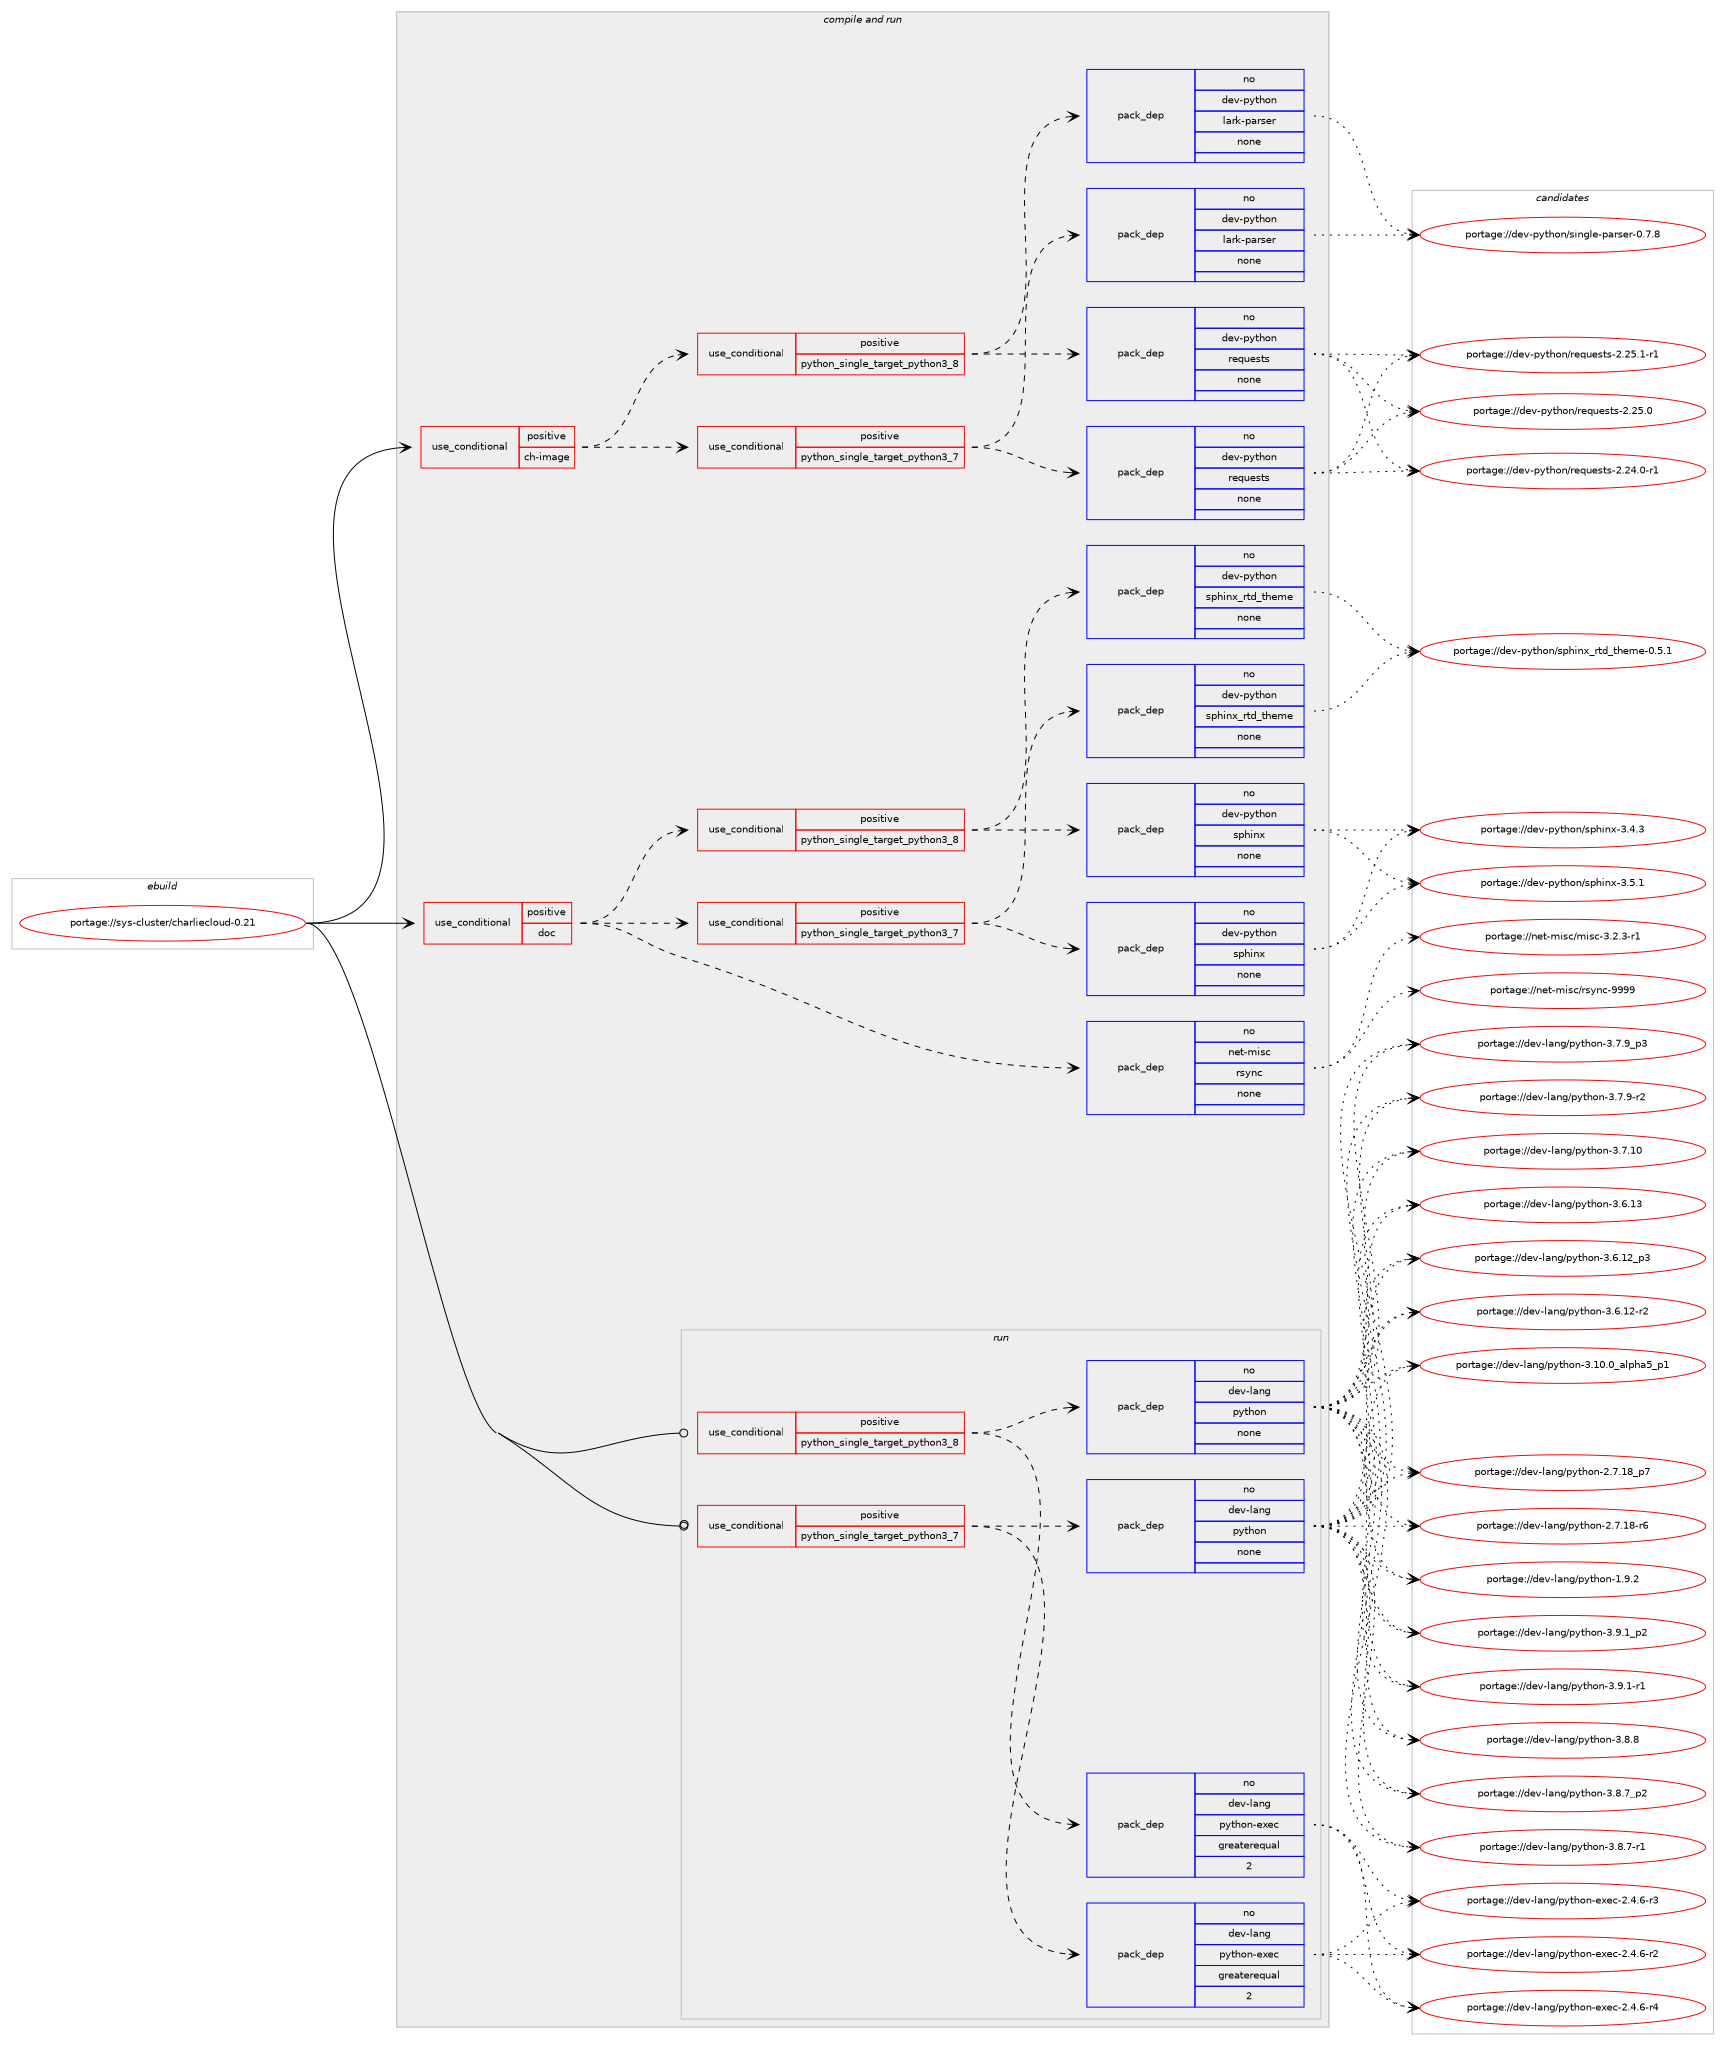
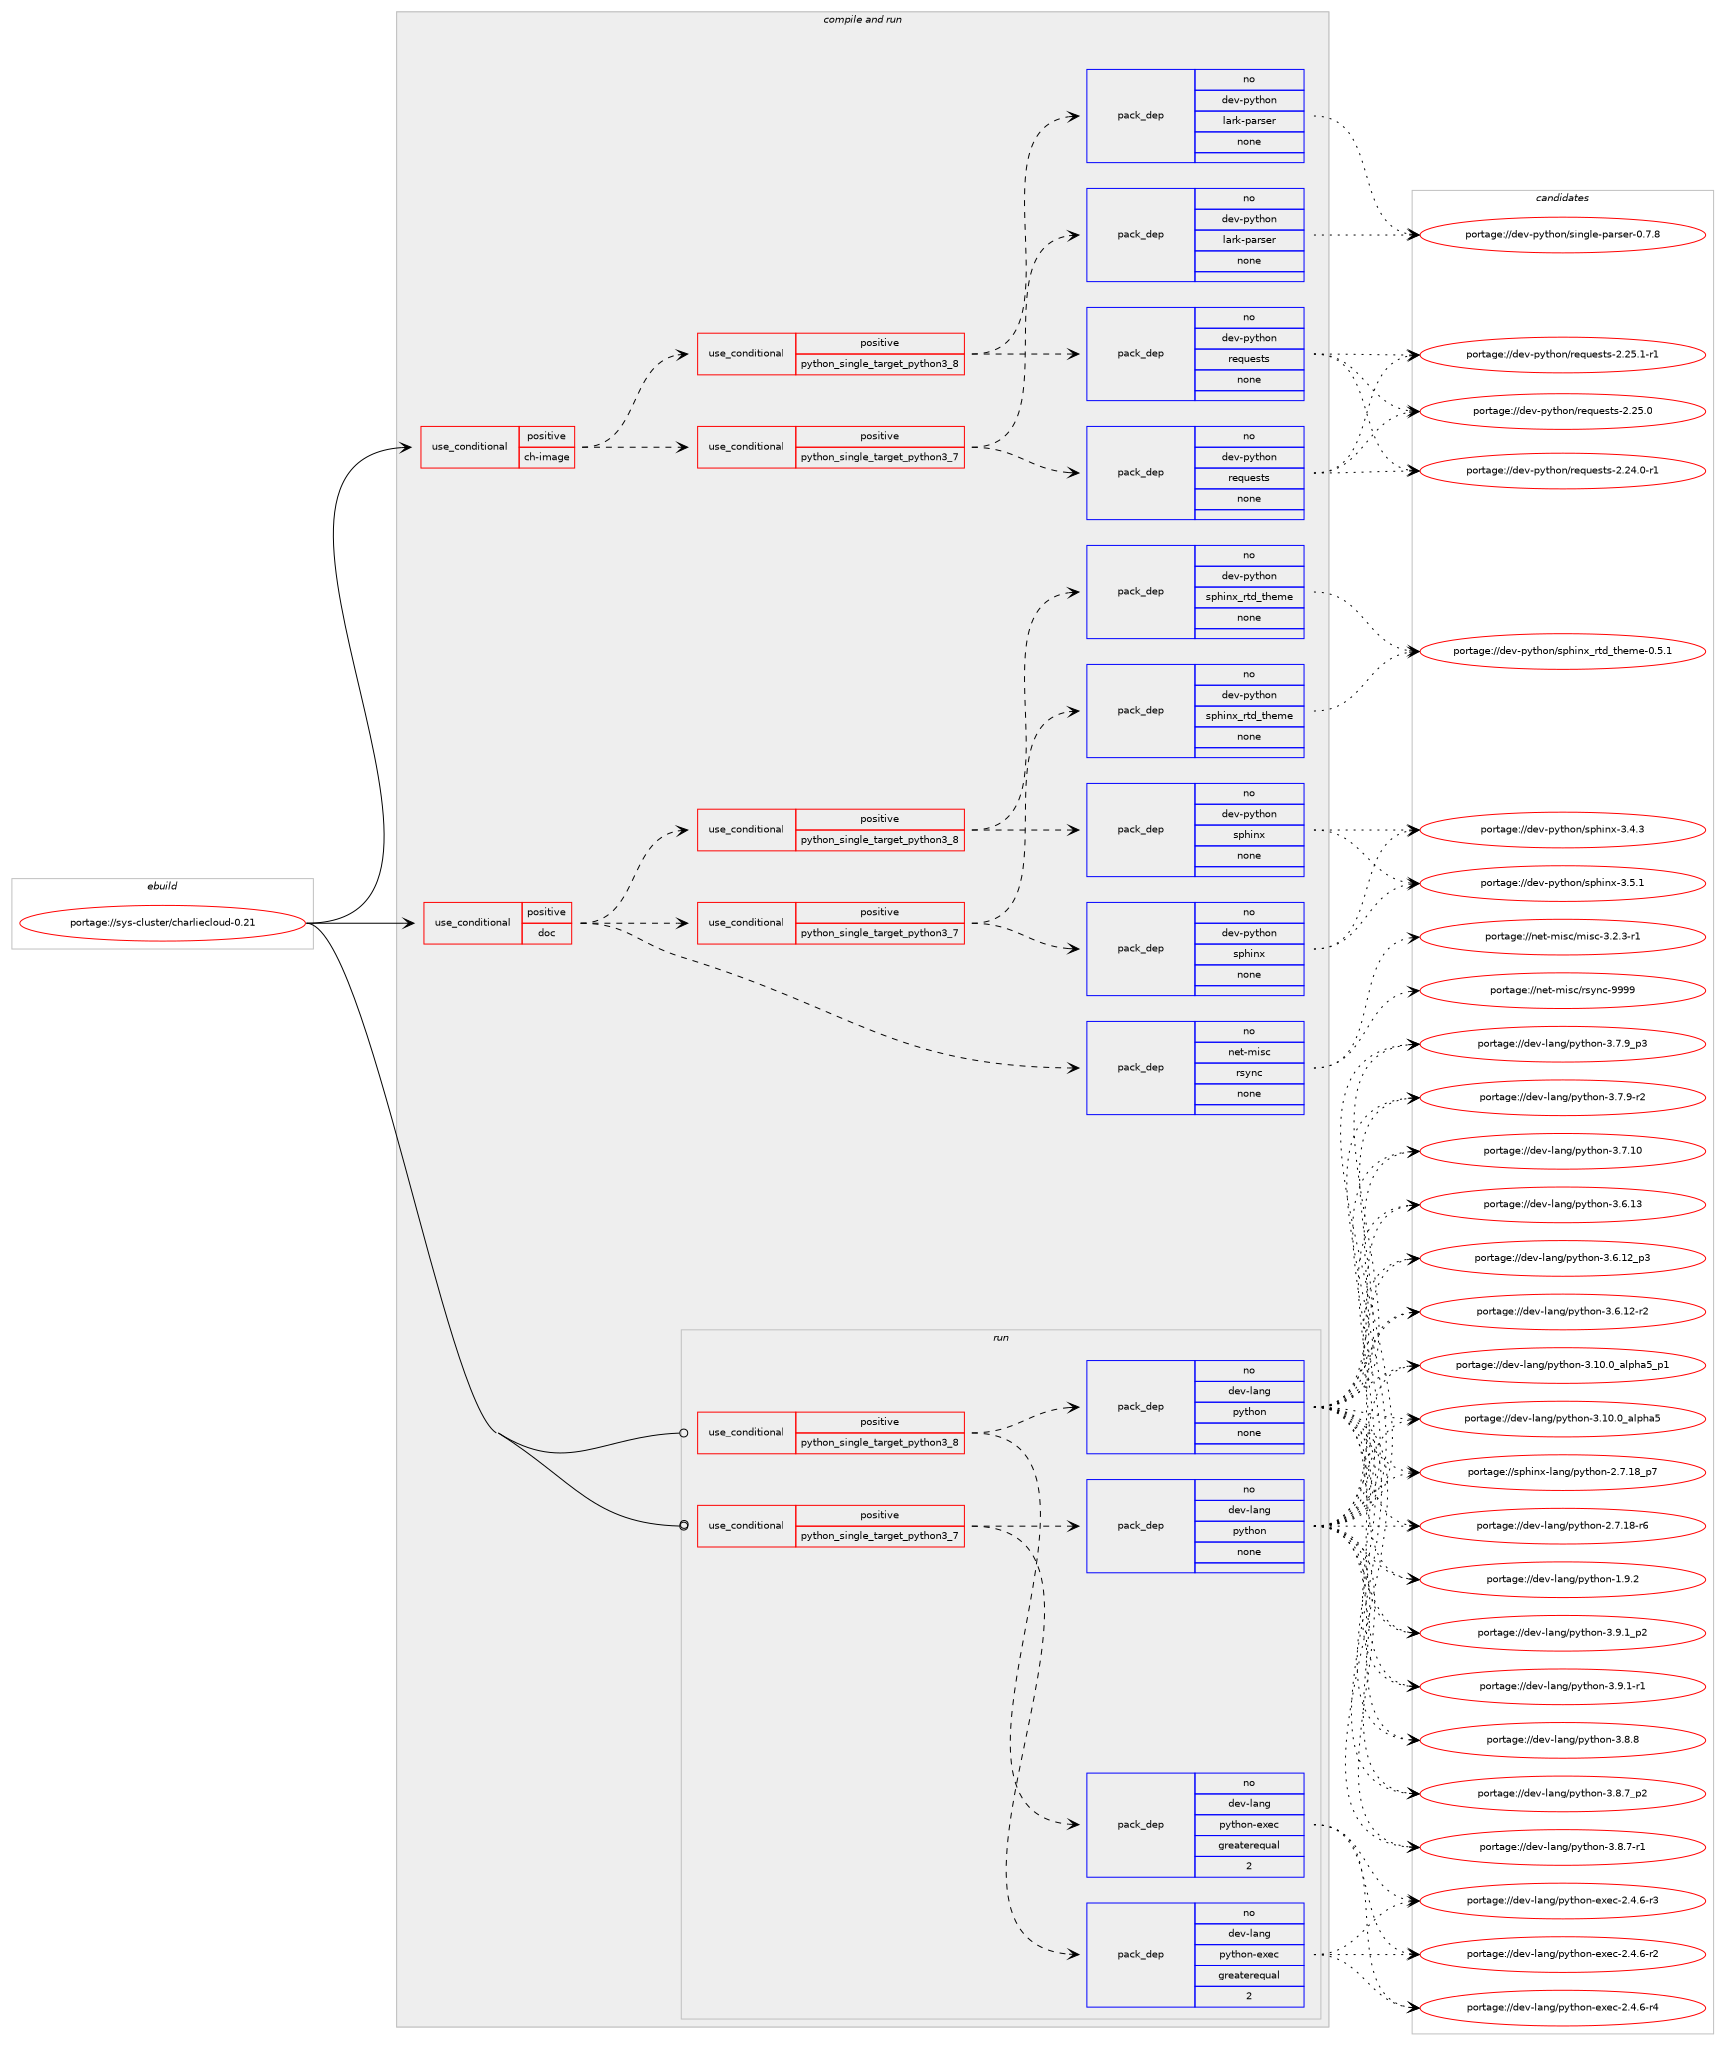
node "portage://dev-lang/python-3.10.0_alpha5": added
node "portage://dev-lang/python-2.7.18_p7": label "portage://dev-lang/python-2.7.18_p7" -> "portage://sphinx-lang/python-2.7.18_p7"
